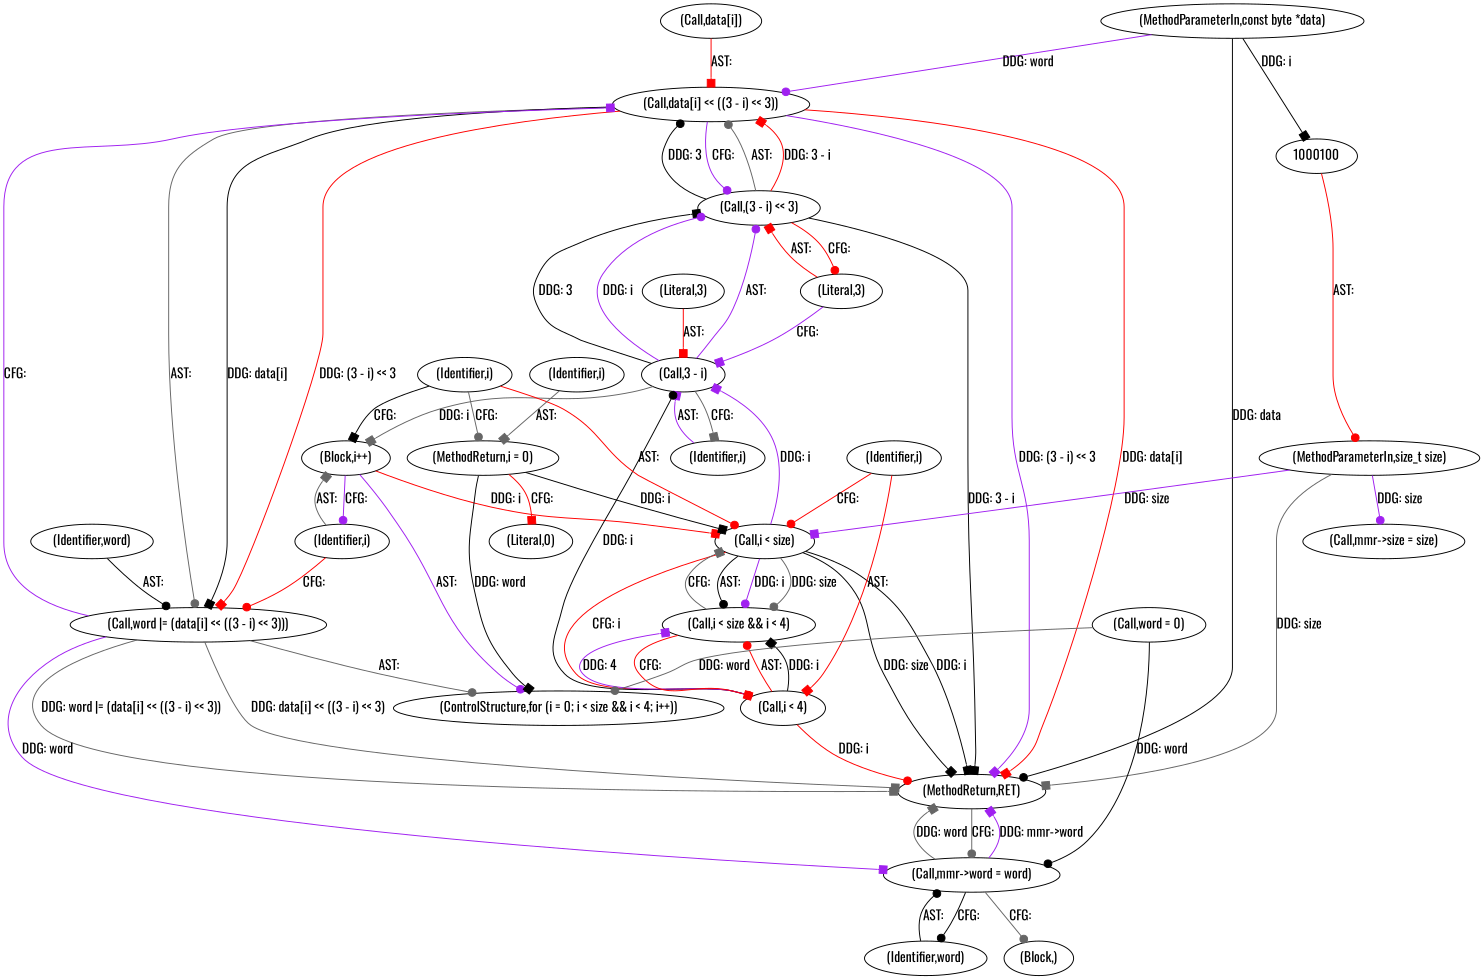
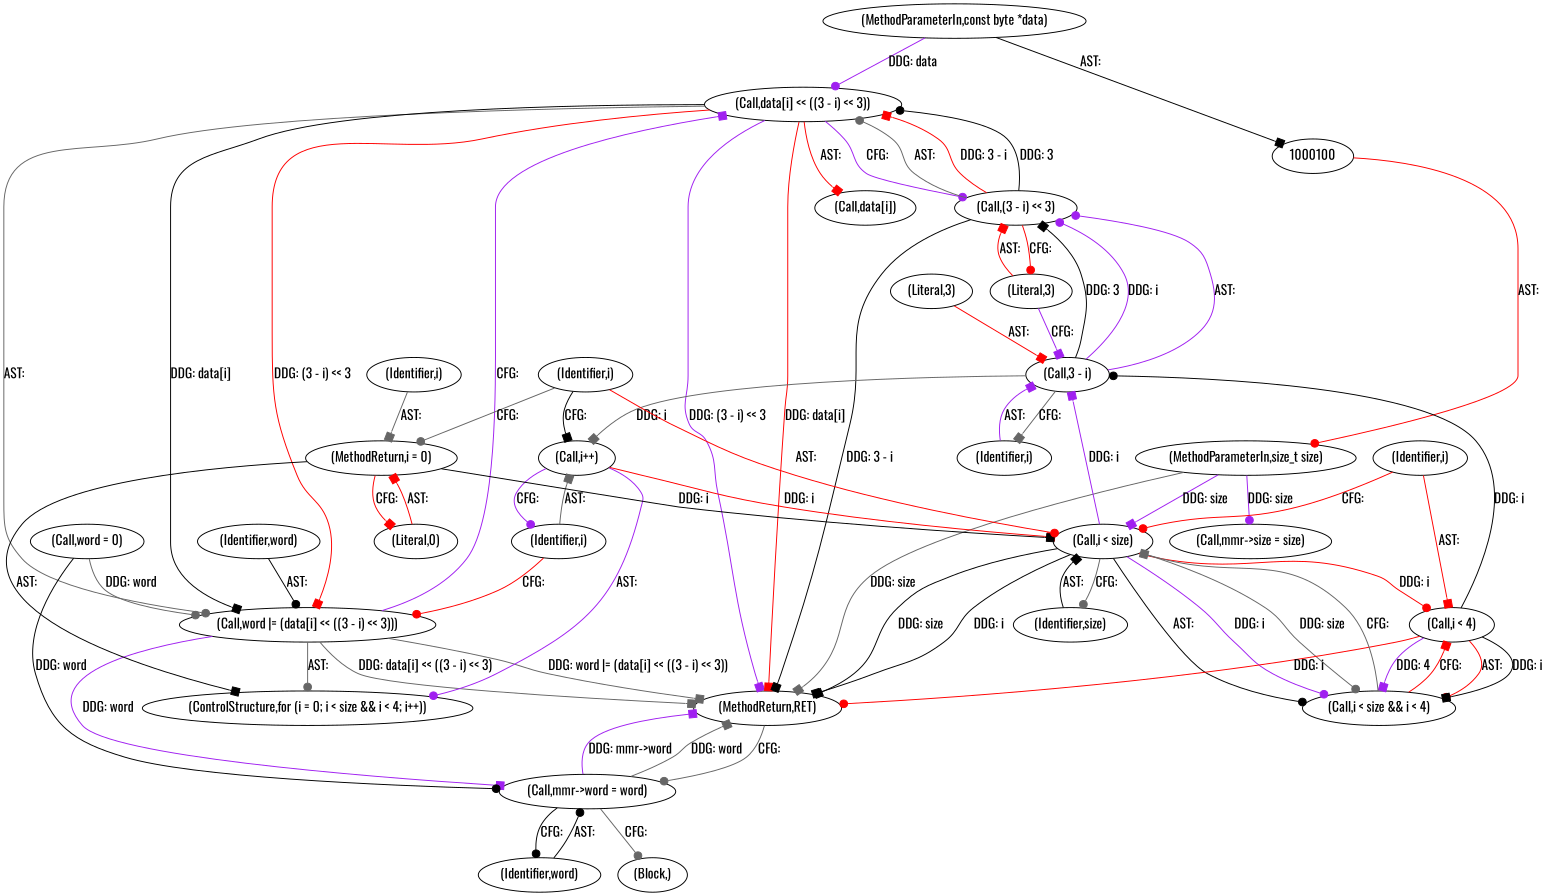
edge "(Call,data[i])" -> "(Call,data[i] << ((3 - i) << 3))": reversed
edge "(MethodParameterIn,const byte *data)" -> "(Call,data[i] << ((3 - i) << 3))": label "DDG: word" -> "DDG: data"
edge "(MethodParameterIn,const byte *data)" -> "1000100": label "DDG: i" -> "AST: "
edge "(MethodParameterIn,const byte *data)" -> "(MethodReturn,RET)": removed, label "DDG: data"
node "(Block,i++)": label "(Block,i++)" -> "(Call,i++)"
edge "(Literal,0)" -> "(MethodReturn,i = 0)": added, label "AST:"
edge "(MethodReturn,i = 0)" -> "(ControlStructure,for (i = 0; i < size && i < 4; i++))": label "DDG: word" -> "AST: "
edge "(Call,i < size)" -> "(Call,i < 4)": label "CFG: i" -> "DDG: i"
node "(Identifier,size)": added
edge "(Call,word = 0)" -> "(ControlStructure,for (i = 0; i < size && i < 4; i++))": now "(Call,word = 0)" -> "(Call,word |= (data[i] << ((3 - i) << 3)))"
